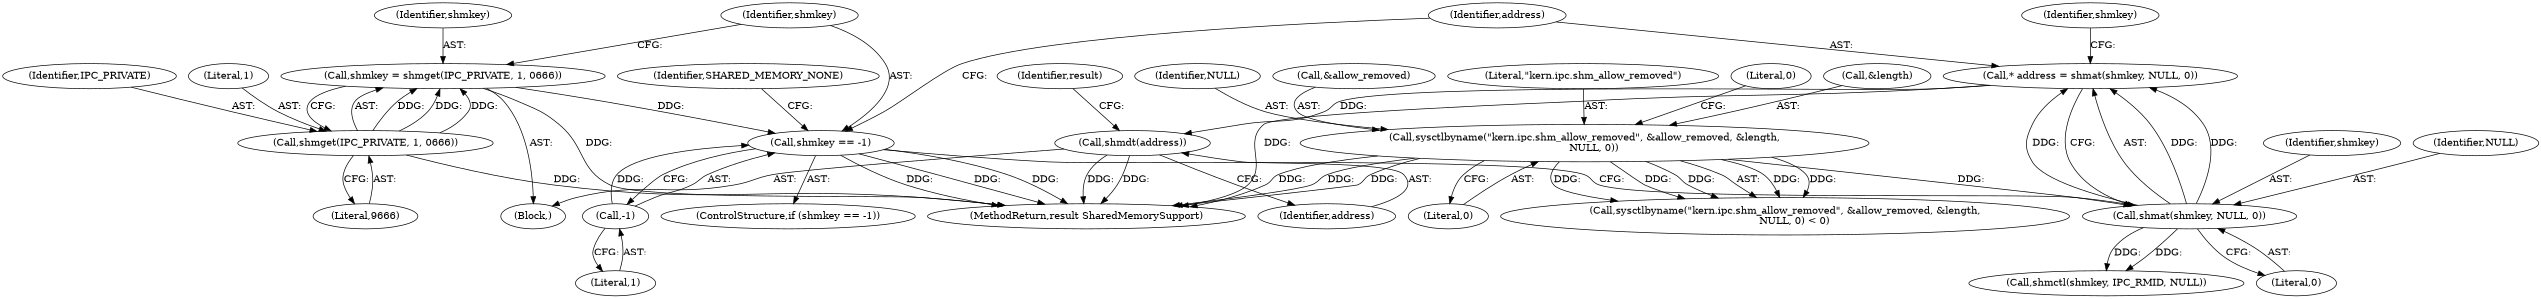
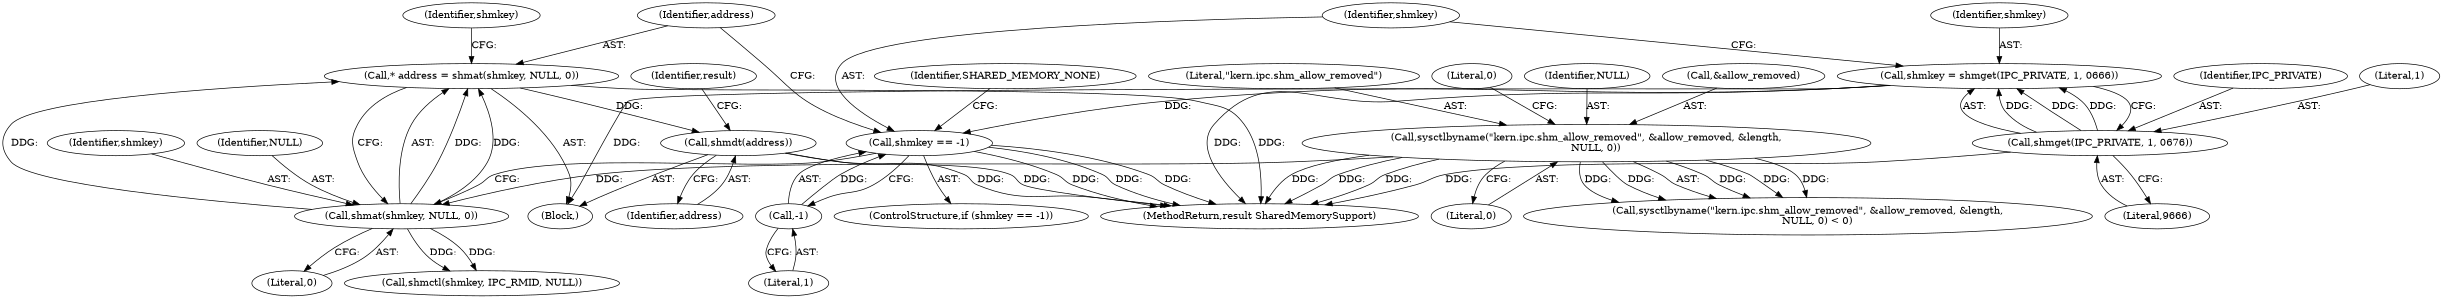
node "(Call,&length)": removed
edge "(Call,* address = shmat(shmkey, NULL, 0))" -> "(Block,)": added, label "AST:"
node "(Call,shmget(IPC_PRIVATE, 1, 0666))": label "(Call,shmget(IPC_PRIVATE, 1, 0666))" -> "(Call,shmget(IPC_PRIVATE, 1, 0676))"
edge "(Call,shmkey = shmget(IPC_PRIVATE, 1, 0666))" -> "(Block,)": label "AST: " -> "DDG: "
